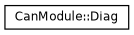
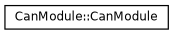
node "CanModule::Diag": label "CanModule::Diag" -> "CanModule::CanModule"
